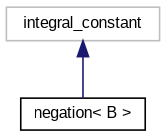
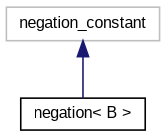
node "integral_constant": label "integral_constant" -> "negation_constant"
